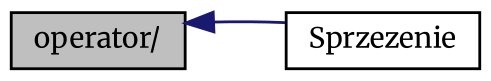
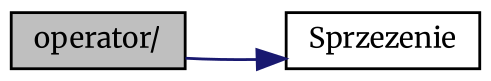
edge "Sprzezenie" -> "operator/": reversed
